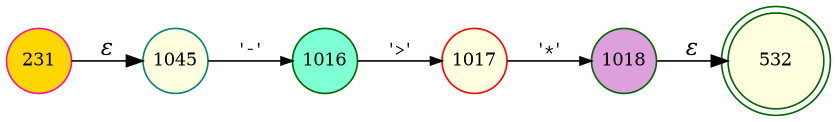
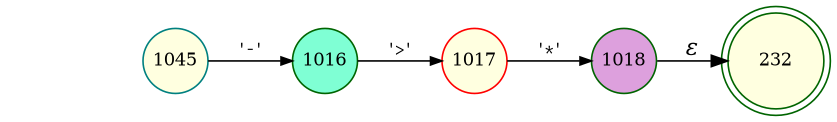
node "231": removed
node "532": label "532" -> "232"
